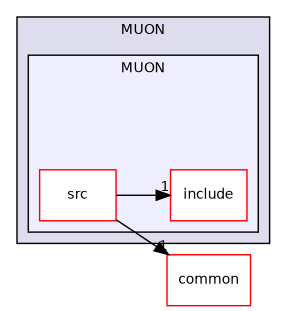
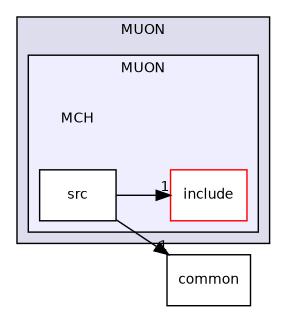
node "MCH": added
node "src": color red -> black
node "common": color red -> black
